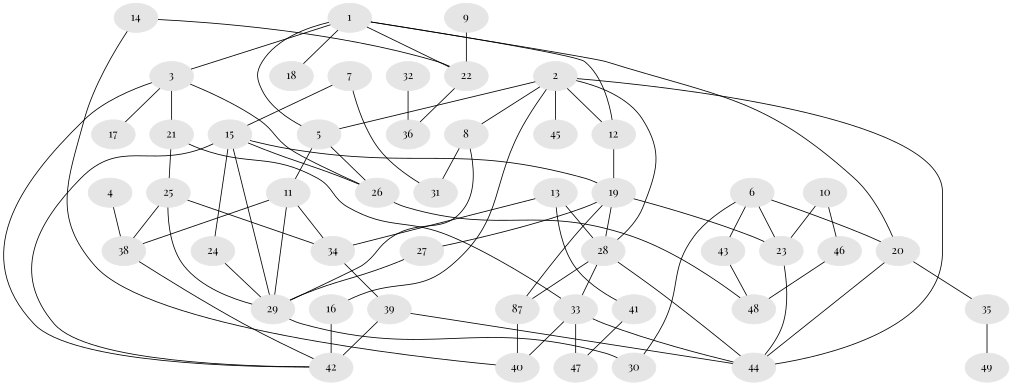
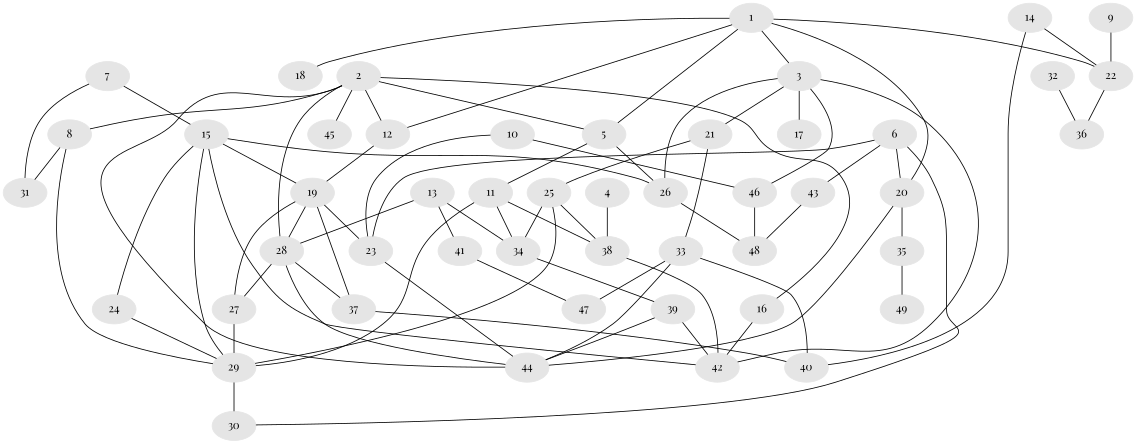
edge "3" -- "46": added
edge "28" -- "33": now "28" -- "27"
node "87": label "87" -> "37"
